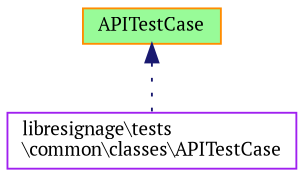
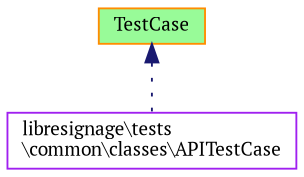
node "APITestCase": label "APITestCase" -> "TestCase"
